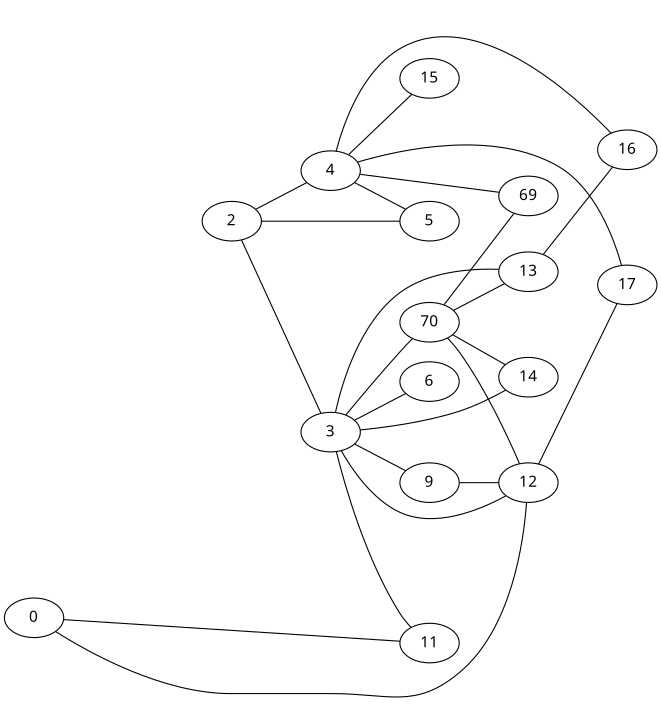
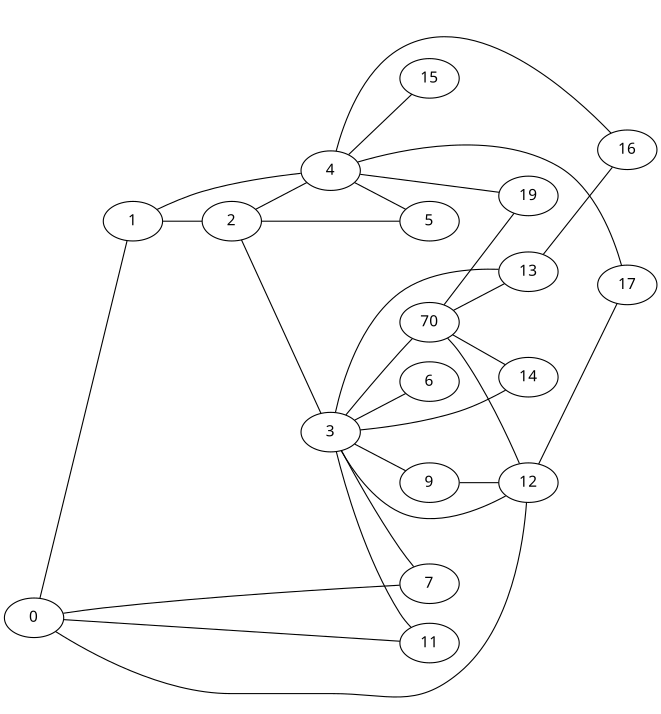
node "69": label "69" -> "19"
node "1": added
node "7": added
